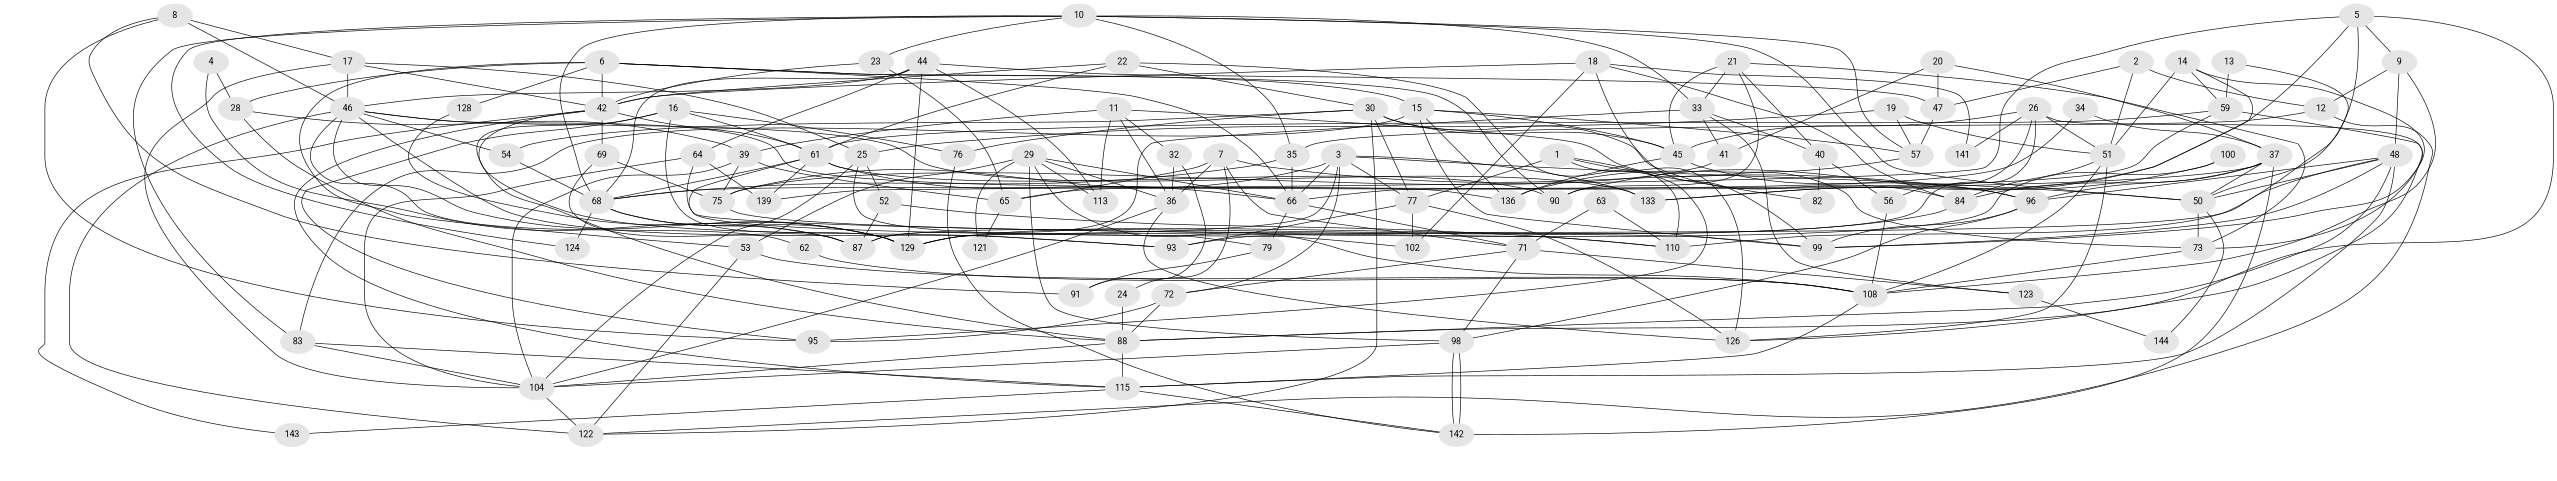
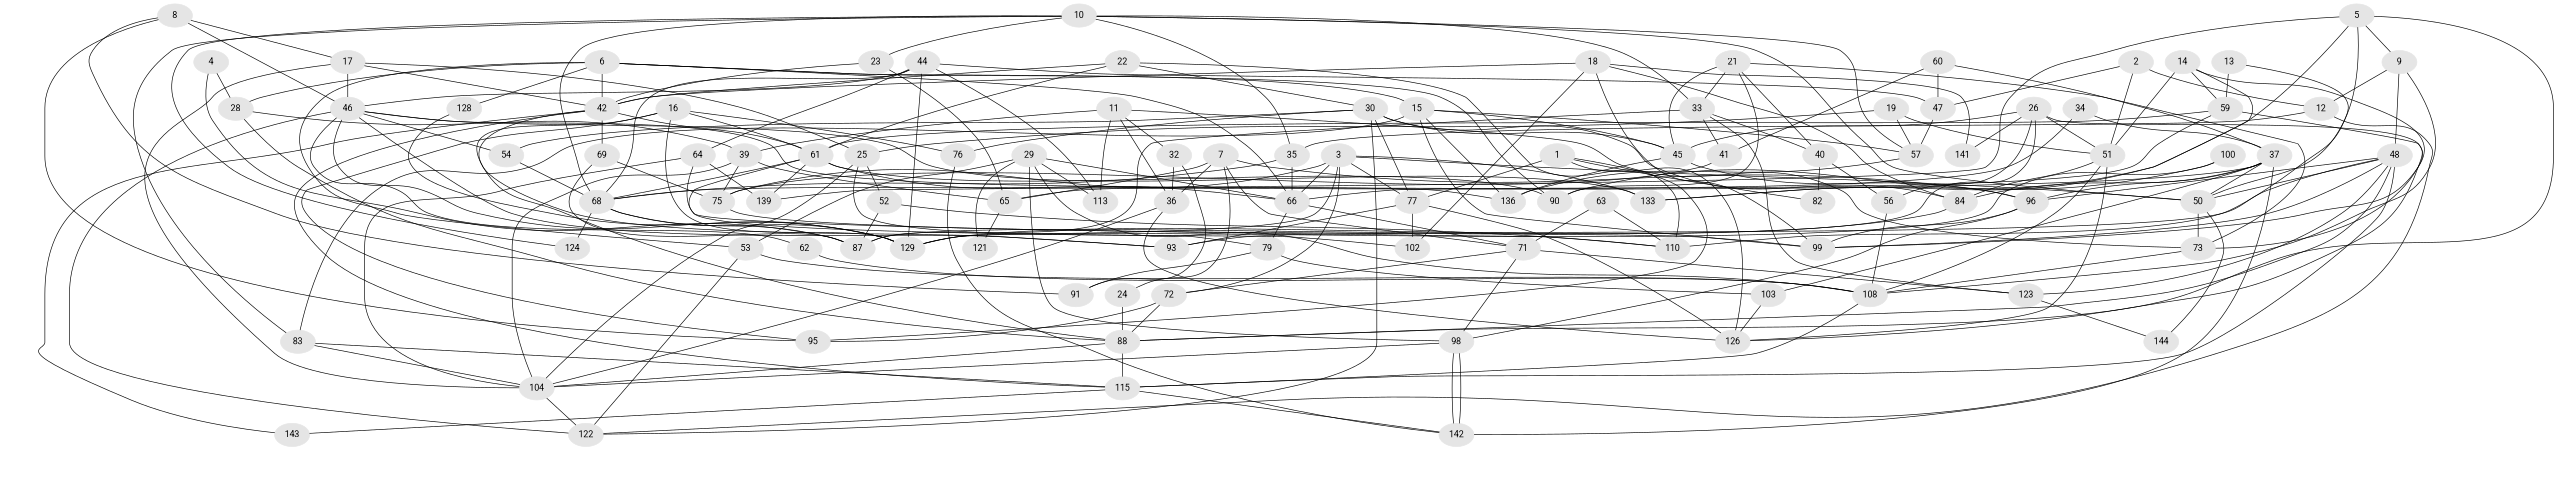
node "20": label "20" -> "60"
edge "29" -- "36": removed
edge "48" -- "123": added
node "103": added
